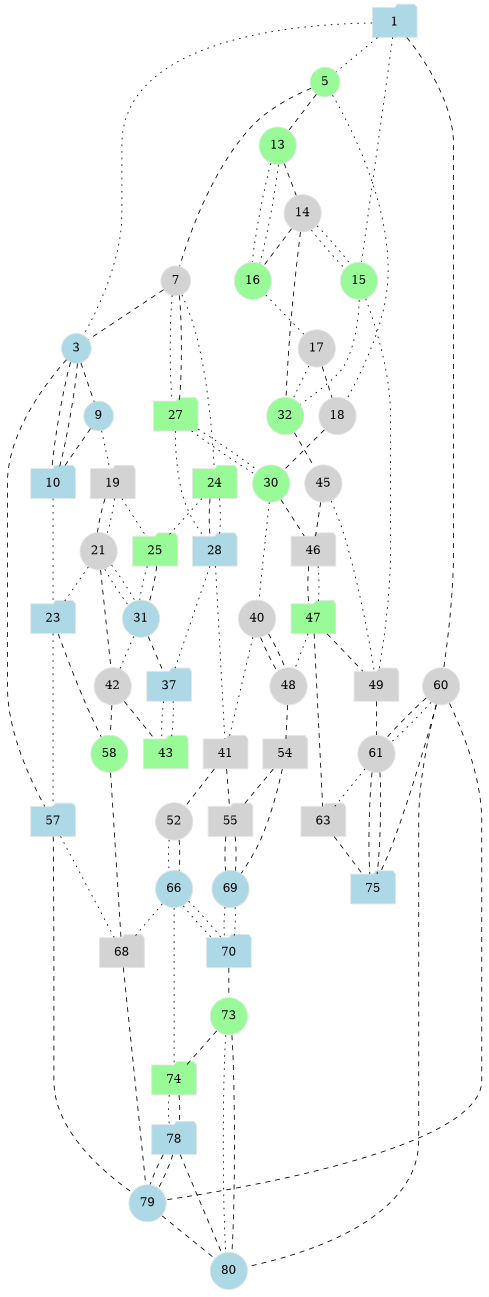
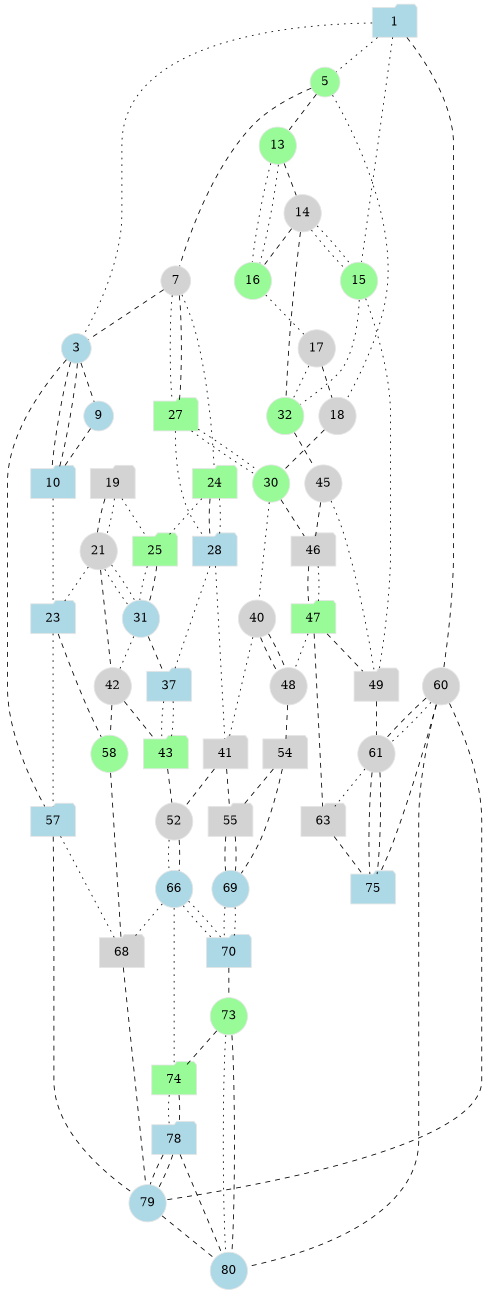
edge "9" -- "19": removed
edge "43" -- "52": added
